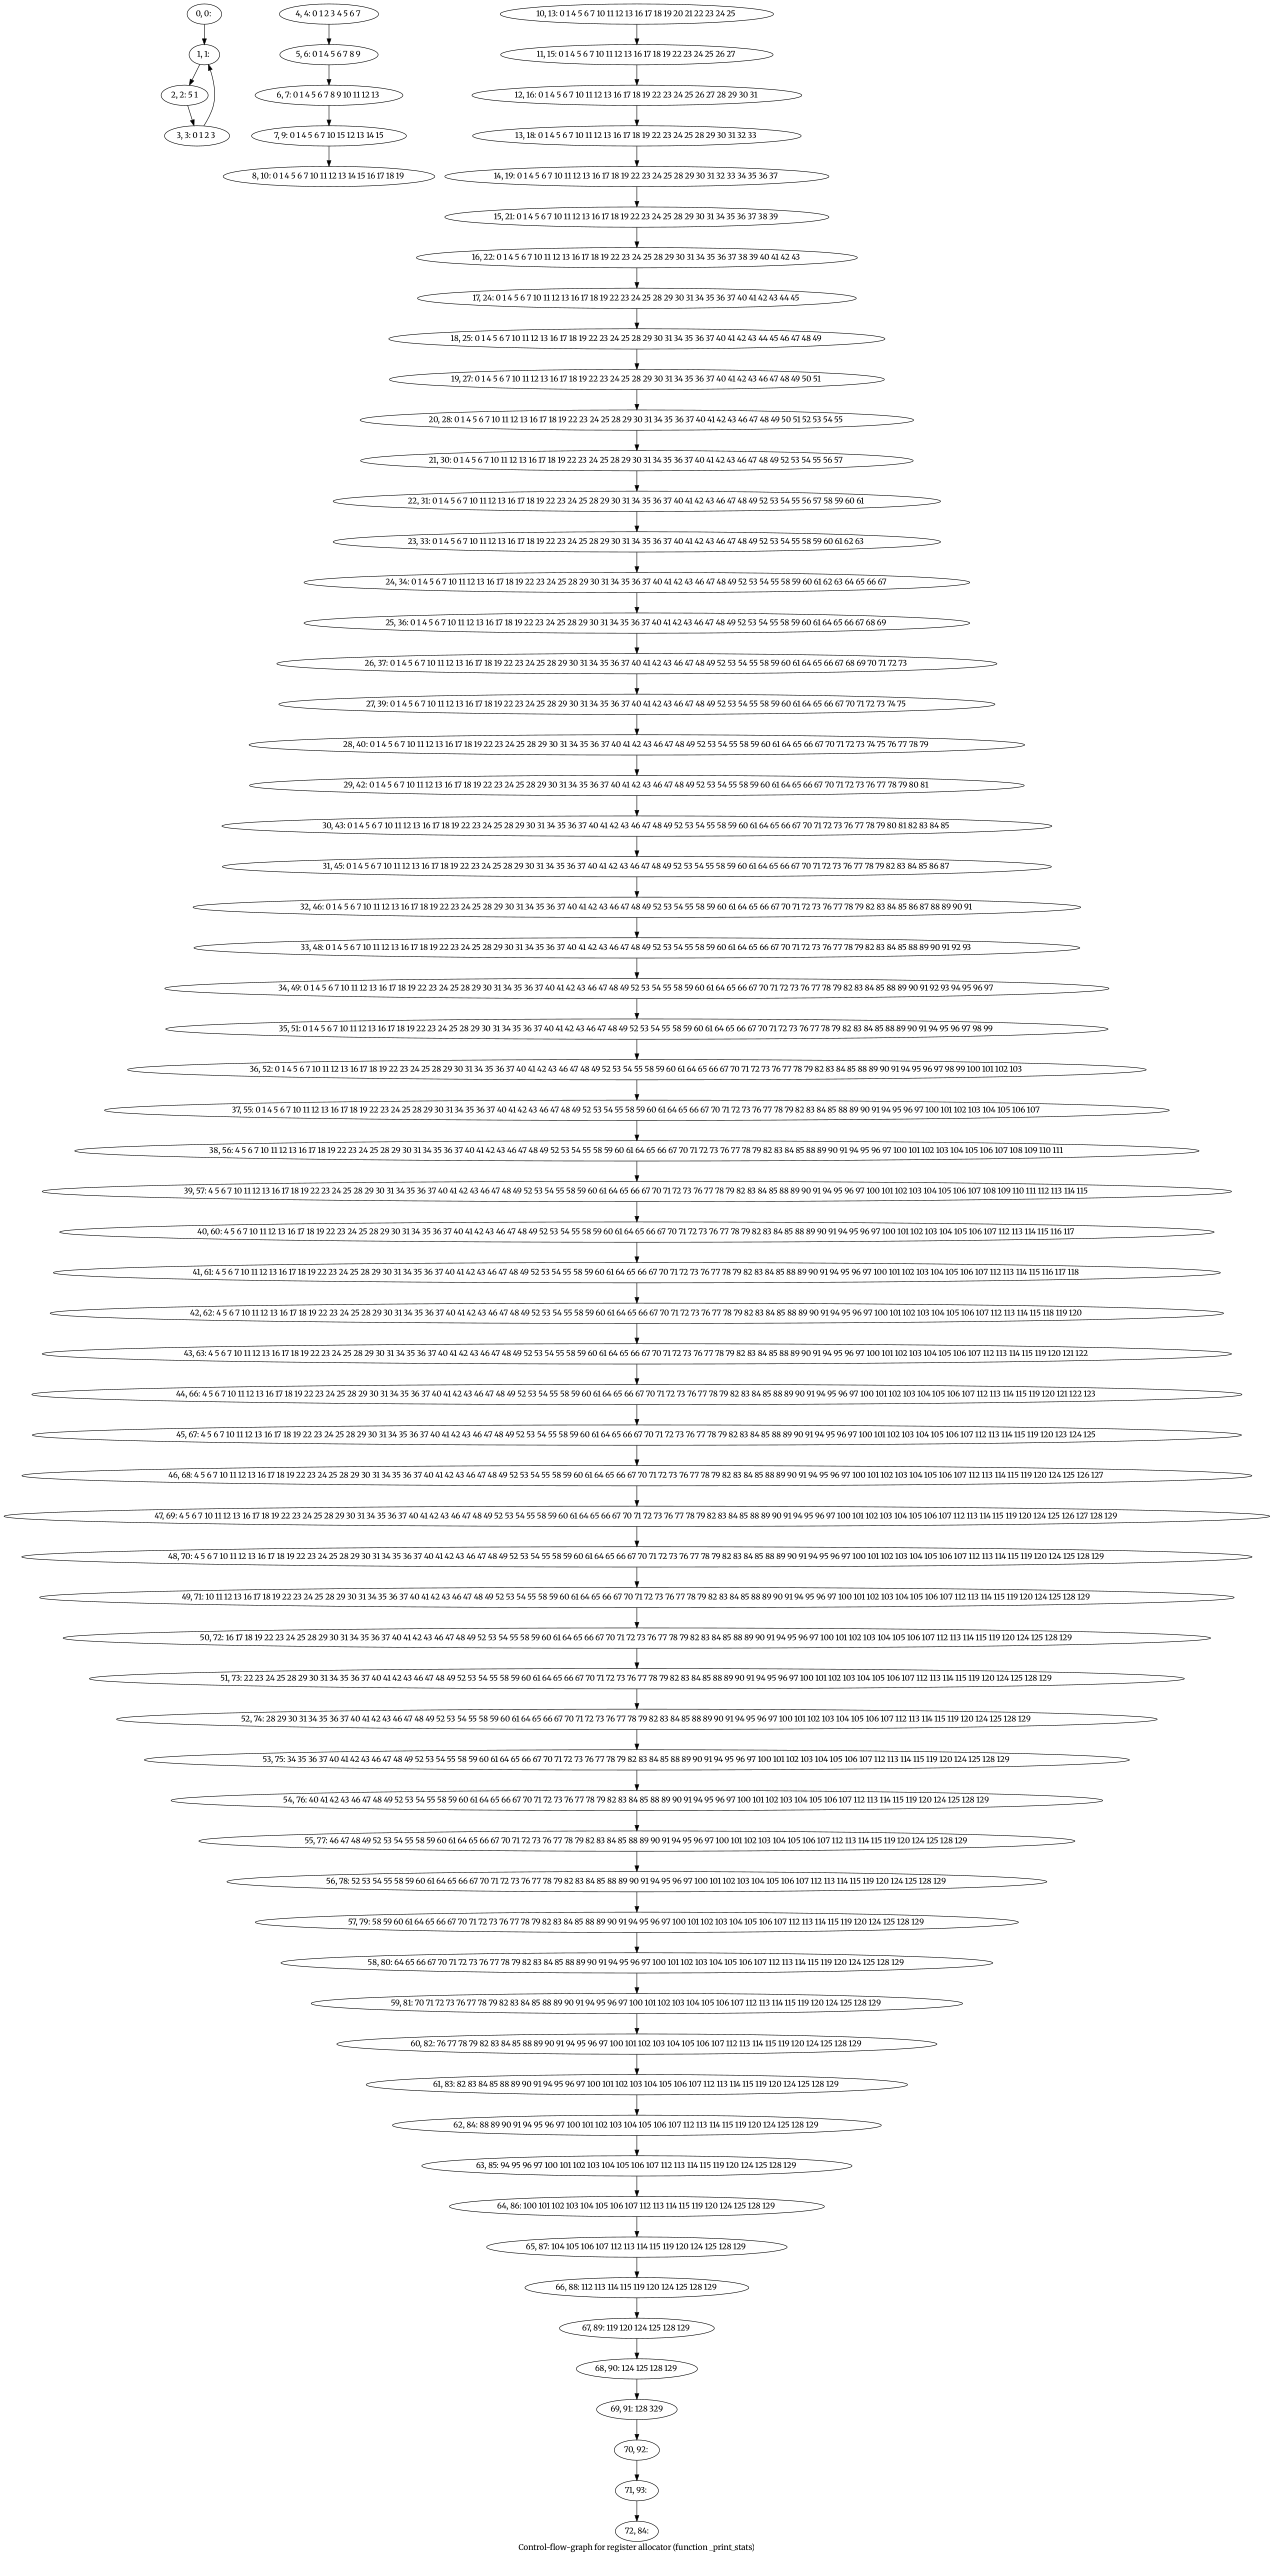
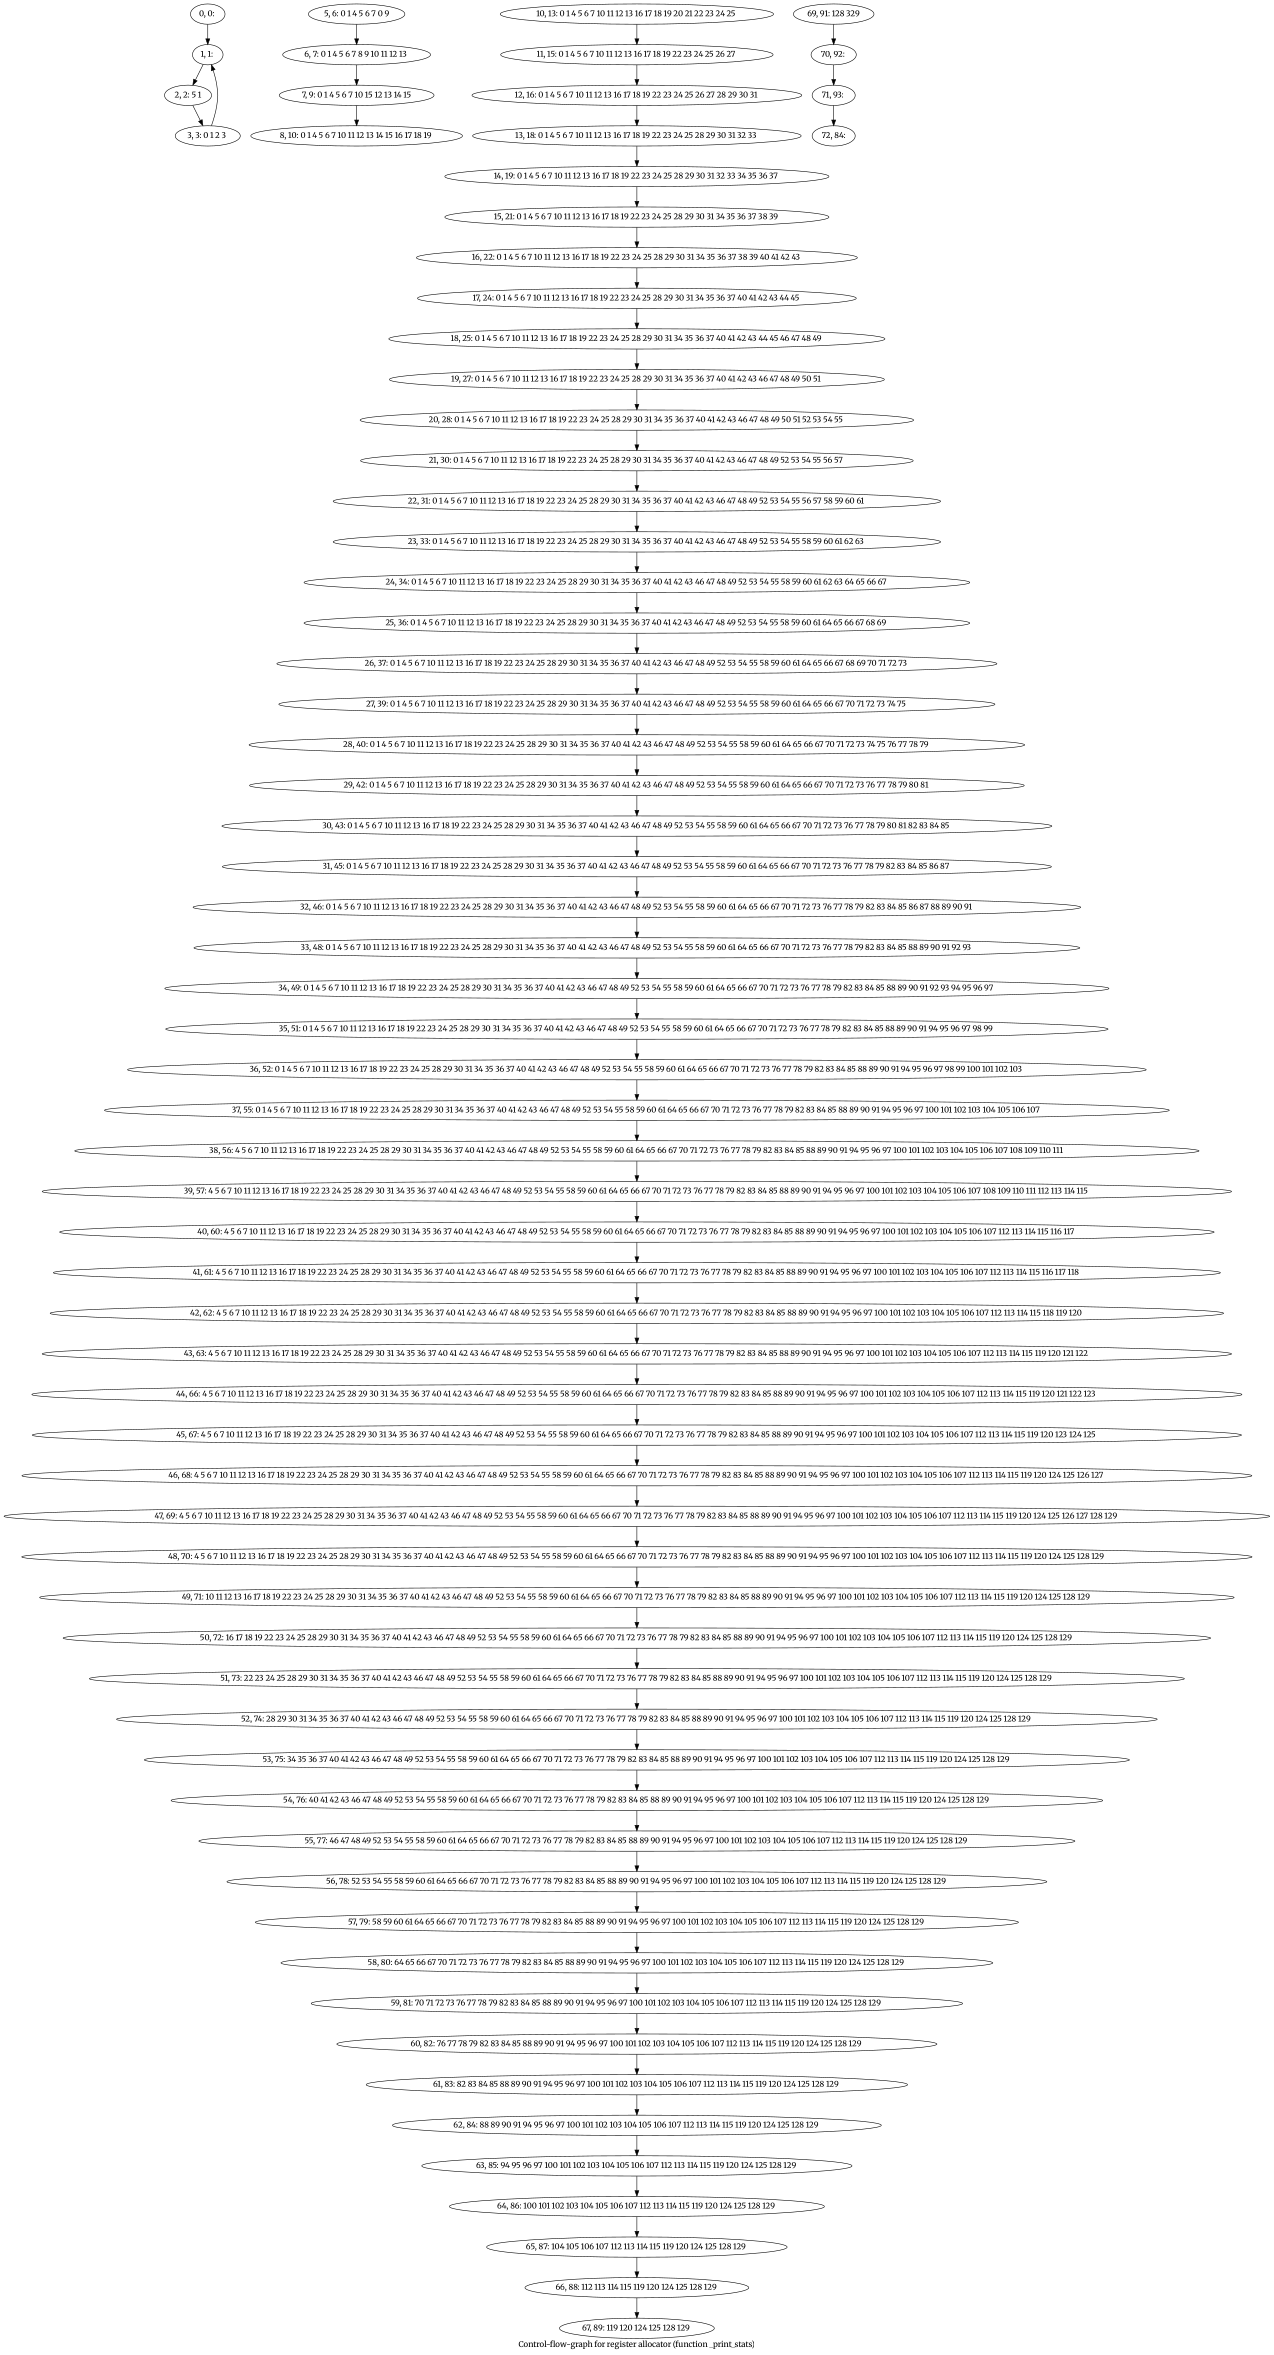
node "4, 4: 0 1 2 3 4 5 6 7": removed
node "5, 6: 0 1 4 5 6 7 8 9": label "5, 6: 0 1 4 5 6 7 8 9" -> "5, 6: 0 1 4 5 6 7 0 9"
node "68, 90: 124 125 128 129": removed
